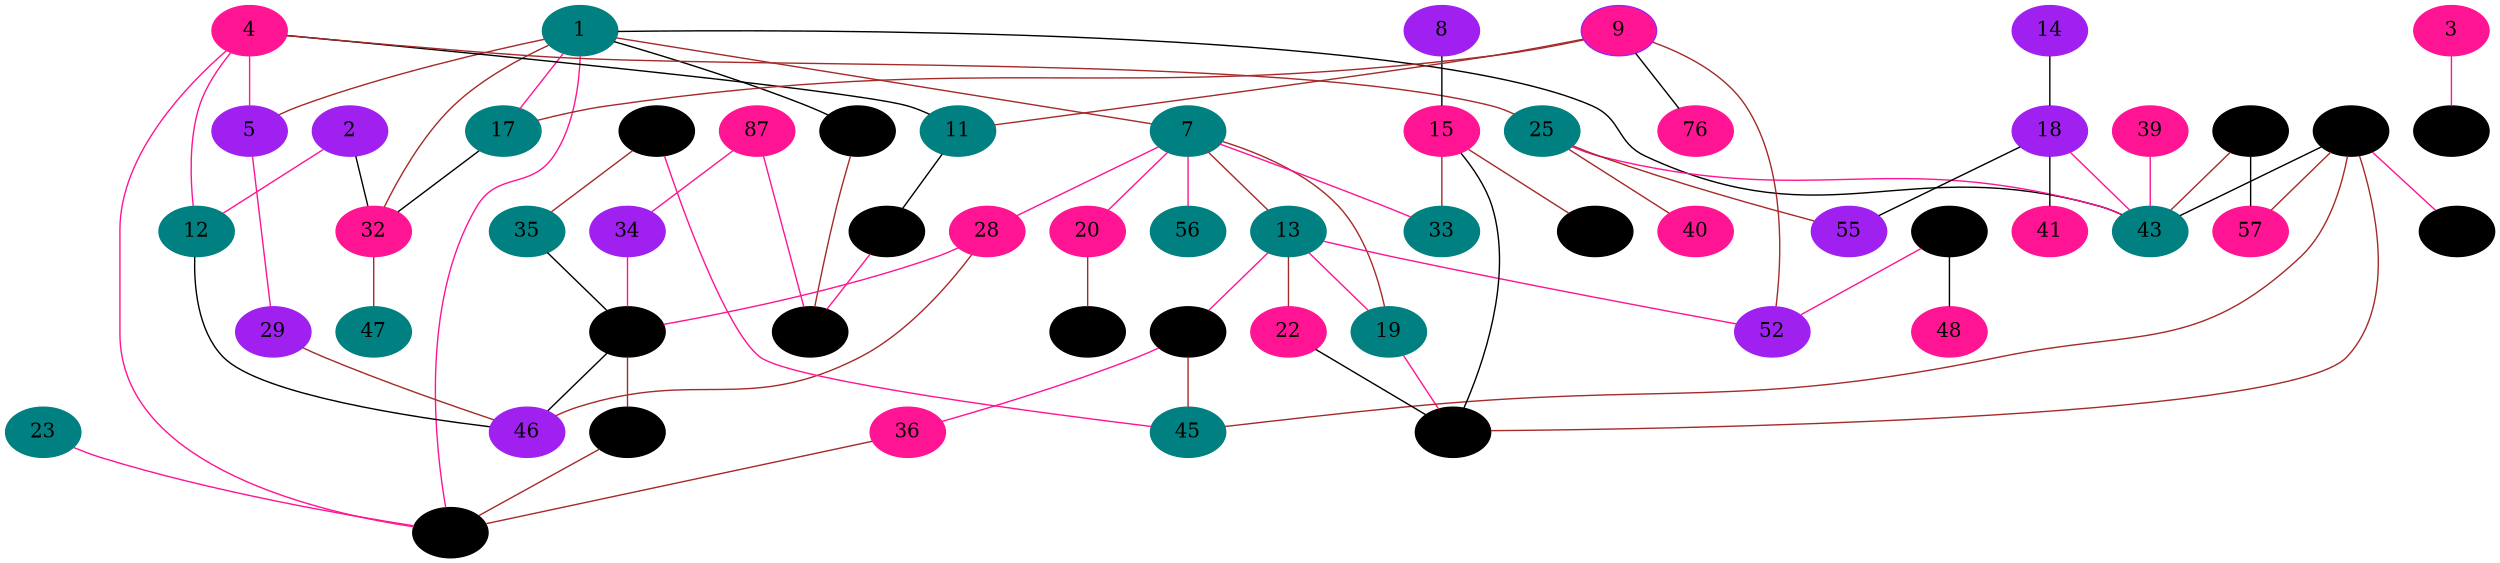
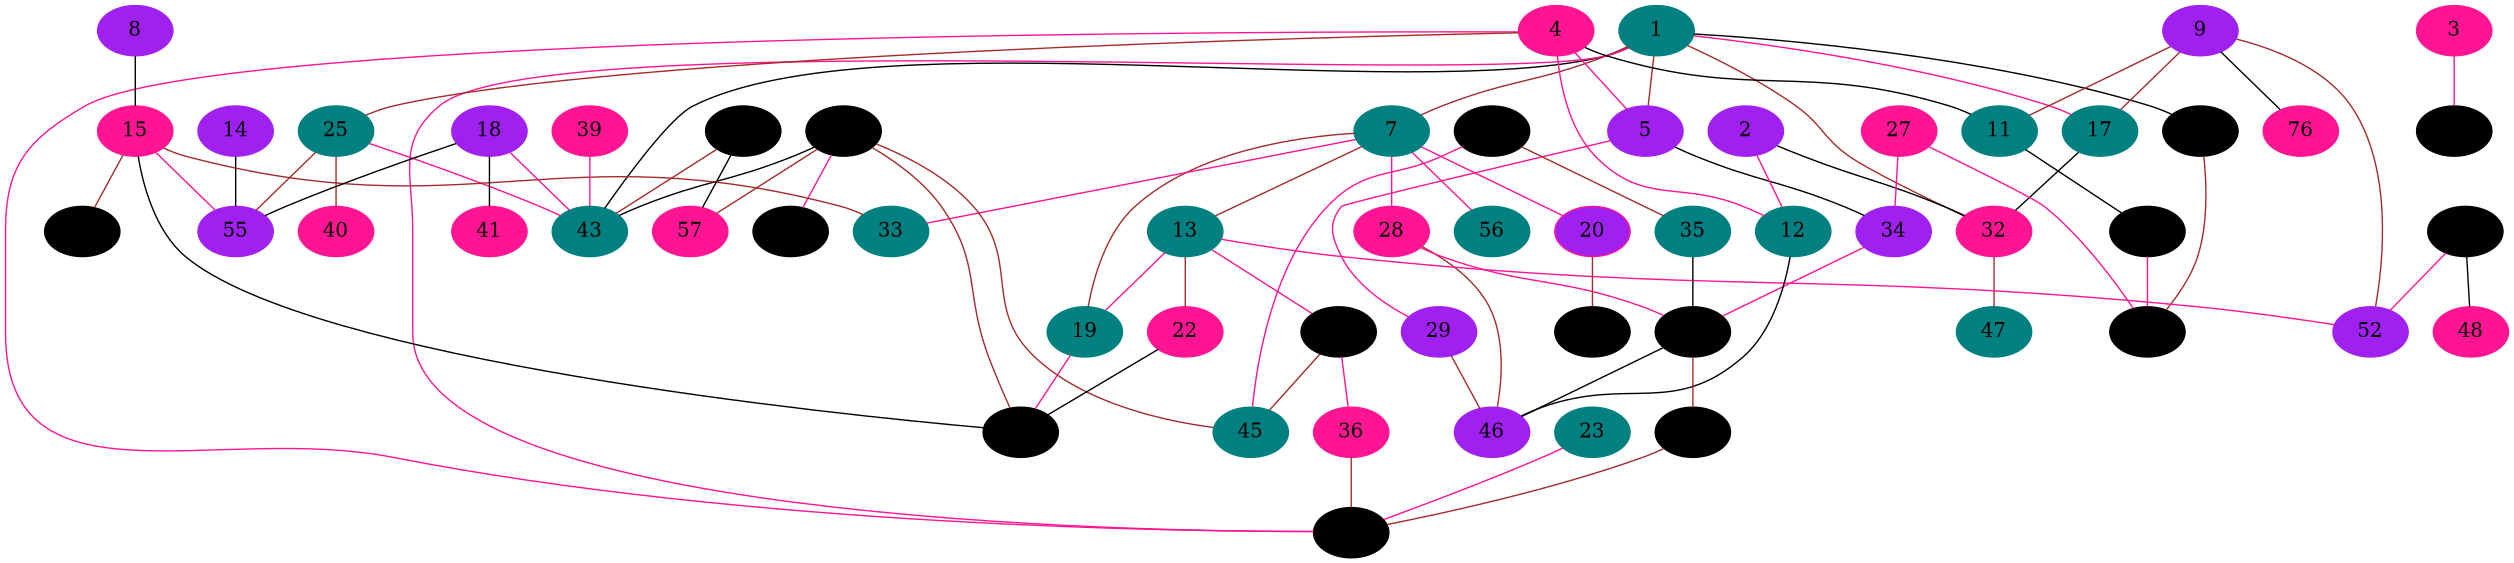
node "9": fillcolor deeppink -> purple
edge "14" -- "18": now "14" -- "55"
node "87": label "87" -> "27"
edge "5" -- "34": added
edge "15" -- "55": added
node "20": fillcolor deeppink -> purple
